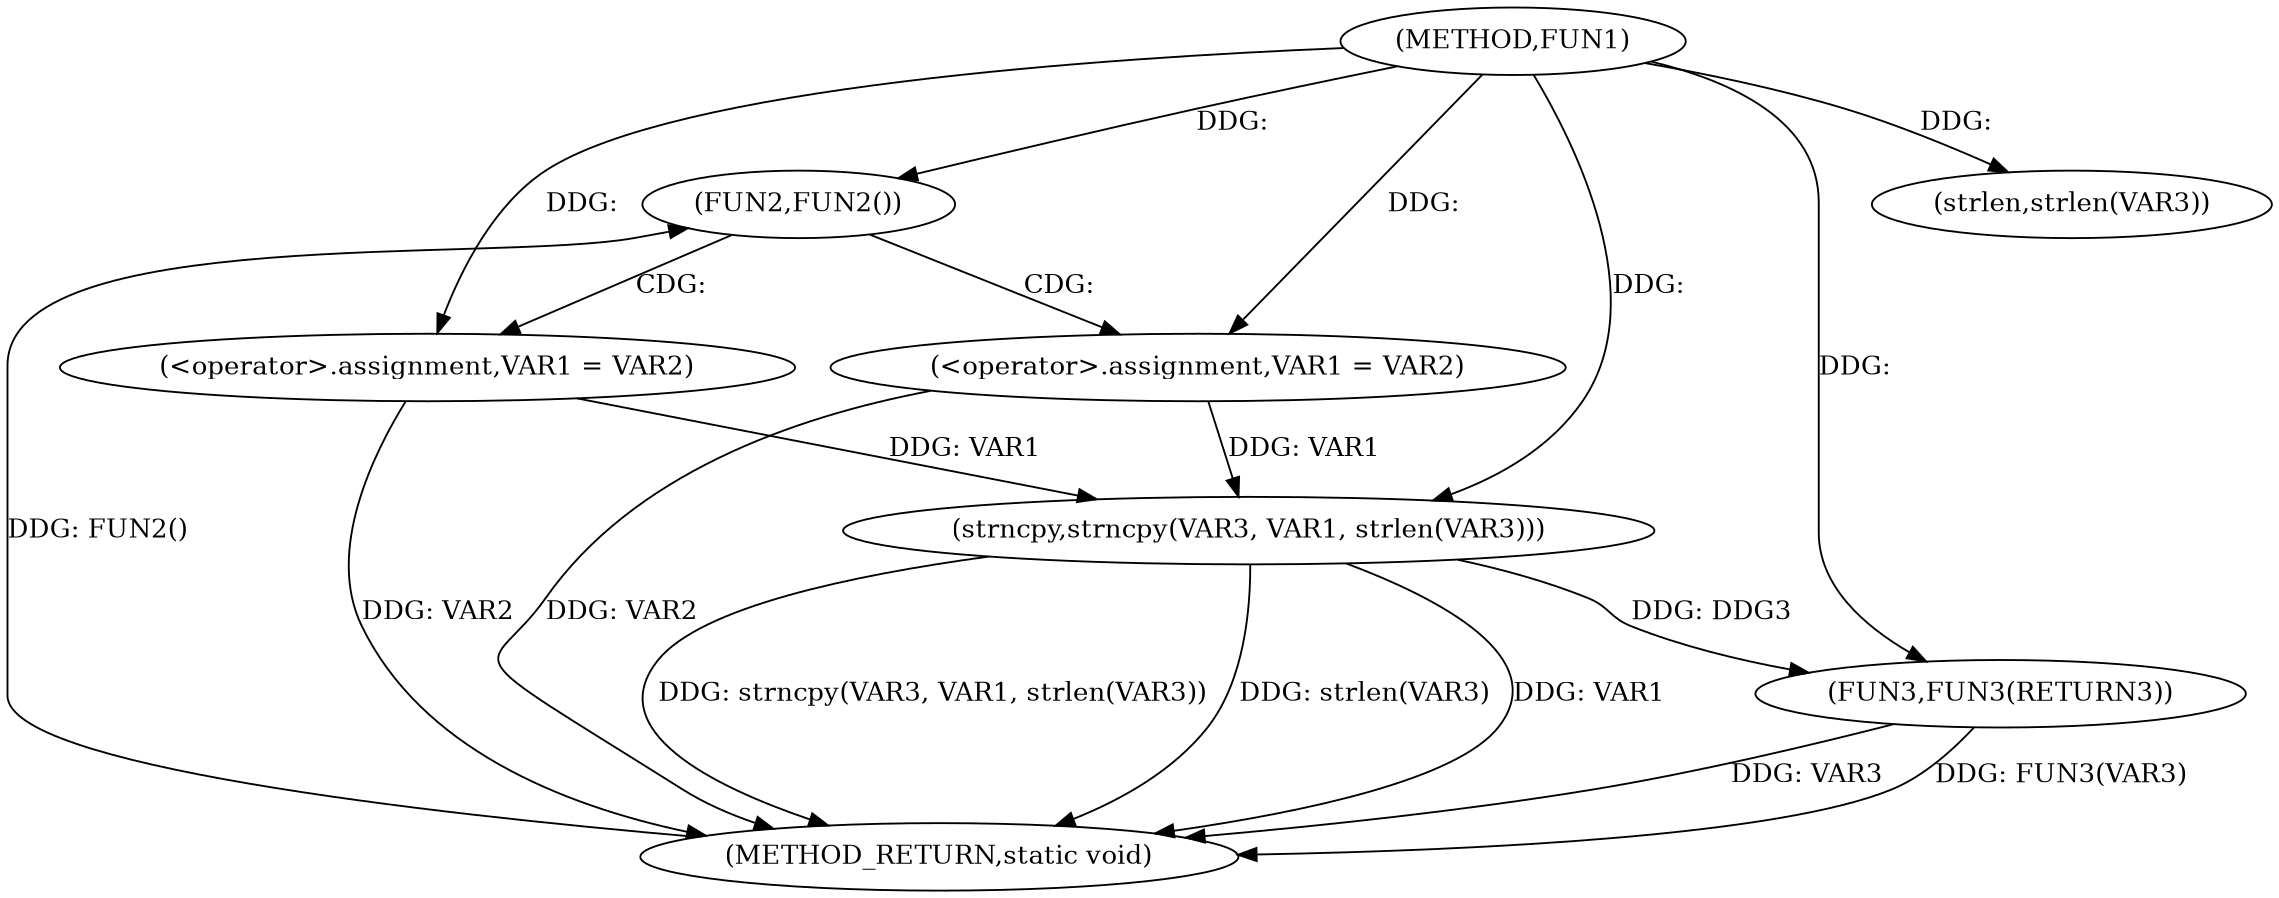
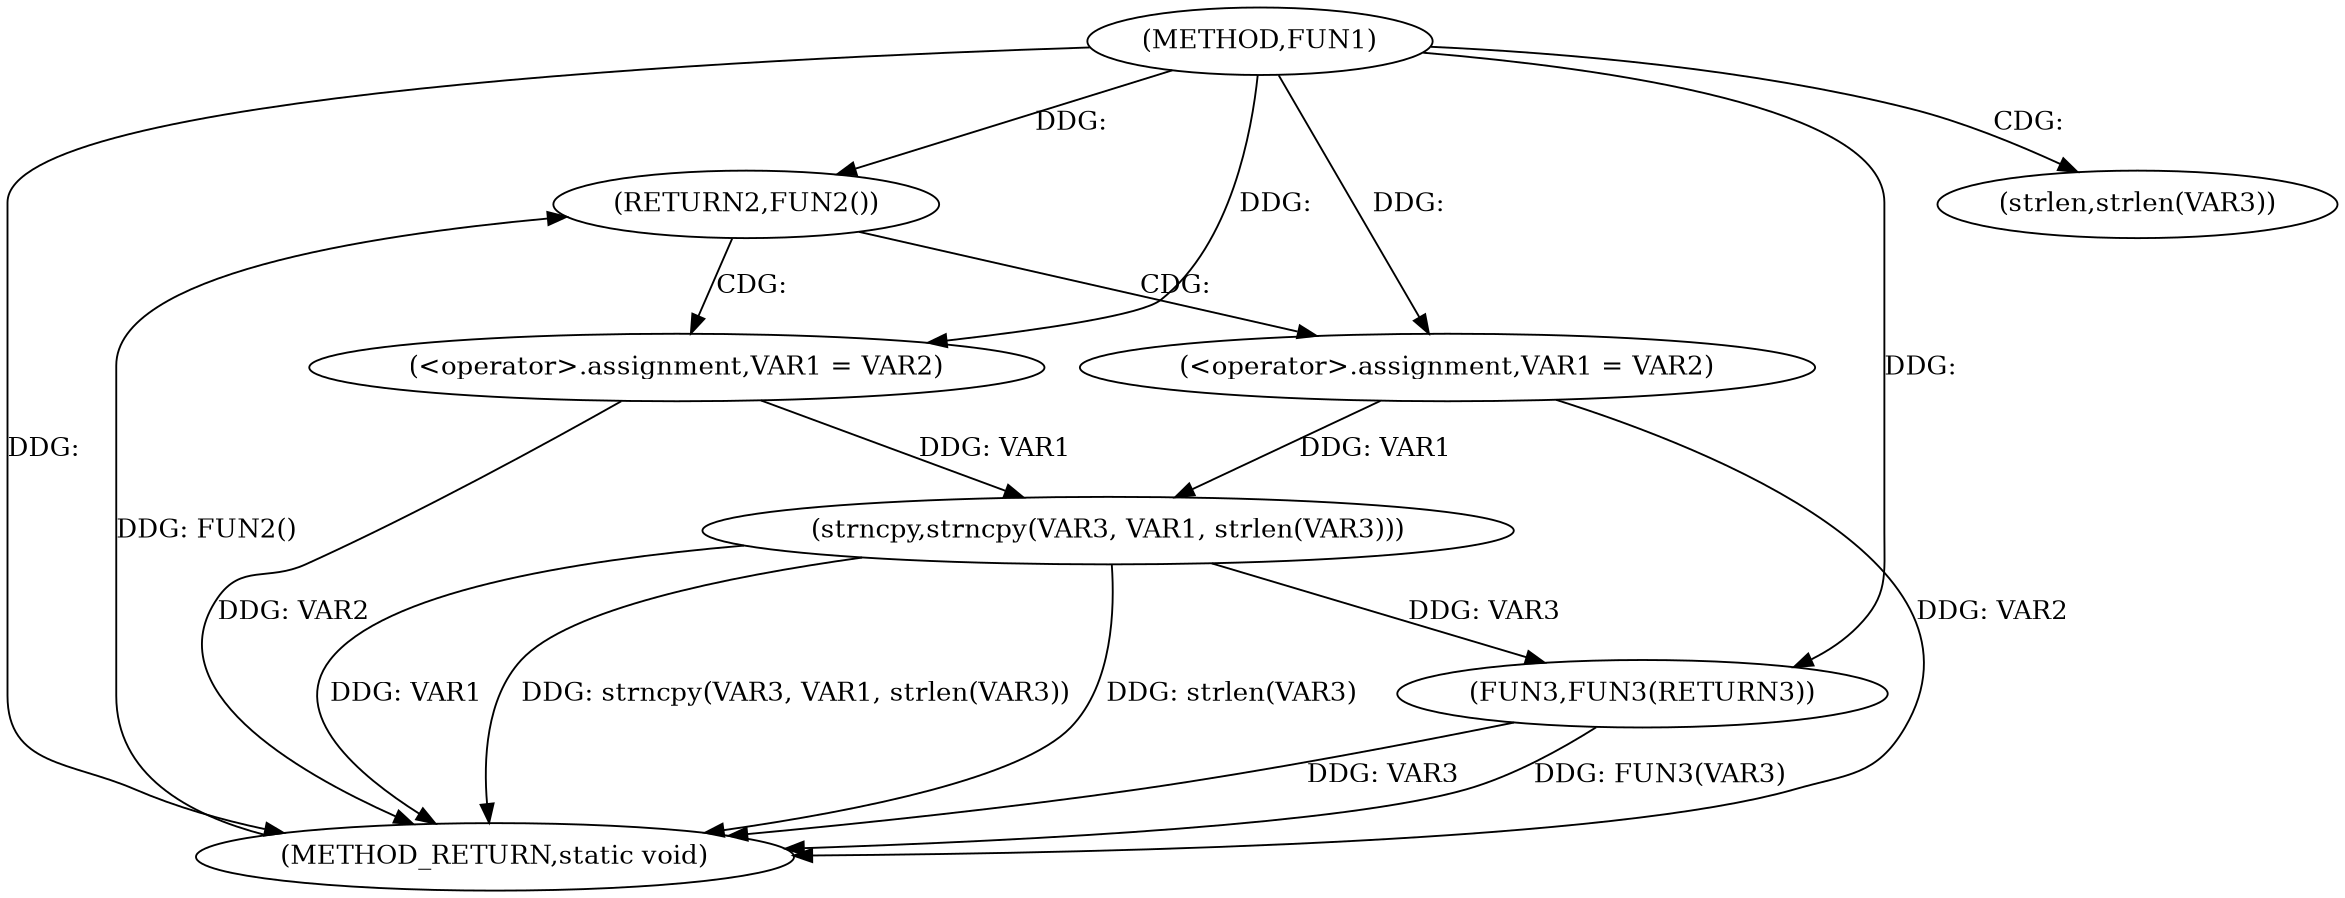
edge "(METHOD,FUN1)" -> "(strlen,strlen(VAR3))": label "DDG: " -> "CDG: "
node "(FUN2,FUN2())": label "(FUN2,FUN2())" -> "(RETURN2,FUN2())"
edge "(METHOD,FUN1)" -> "(strncpy,strncpy(VAR3, VAR1, strlen(VAR3)))": now "(METHOD,FUN1)" -> "(METHOD_RETURN,static void)"
edge "(strncpy,strncpy(VAR3, VAR1, strlen(VAR3)))" -> "(FUN3,FUN3(RETURN3))": label "DDG: DDG3" -> "DDG: VAR3"
